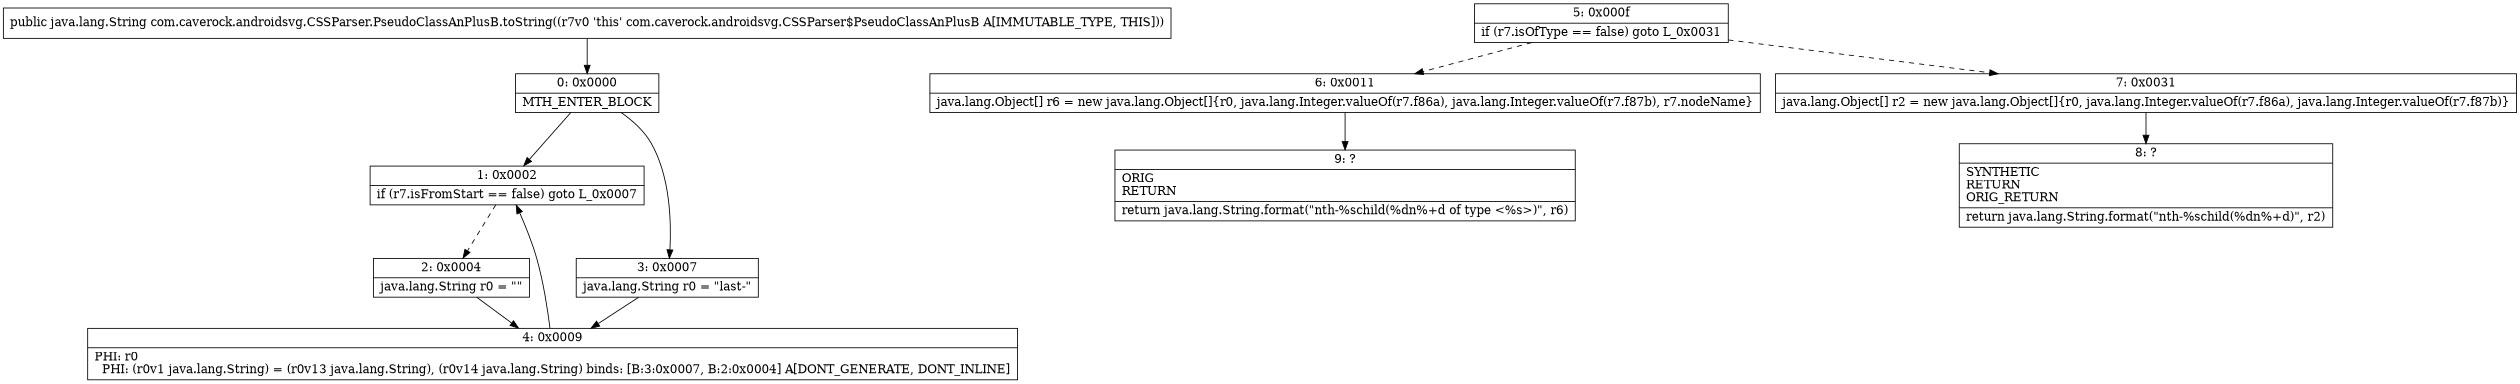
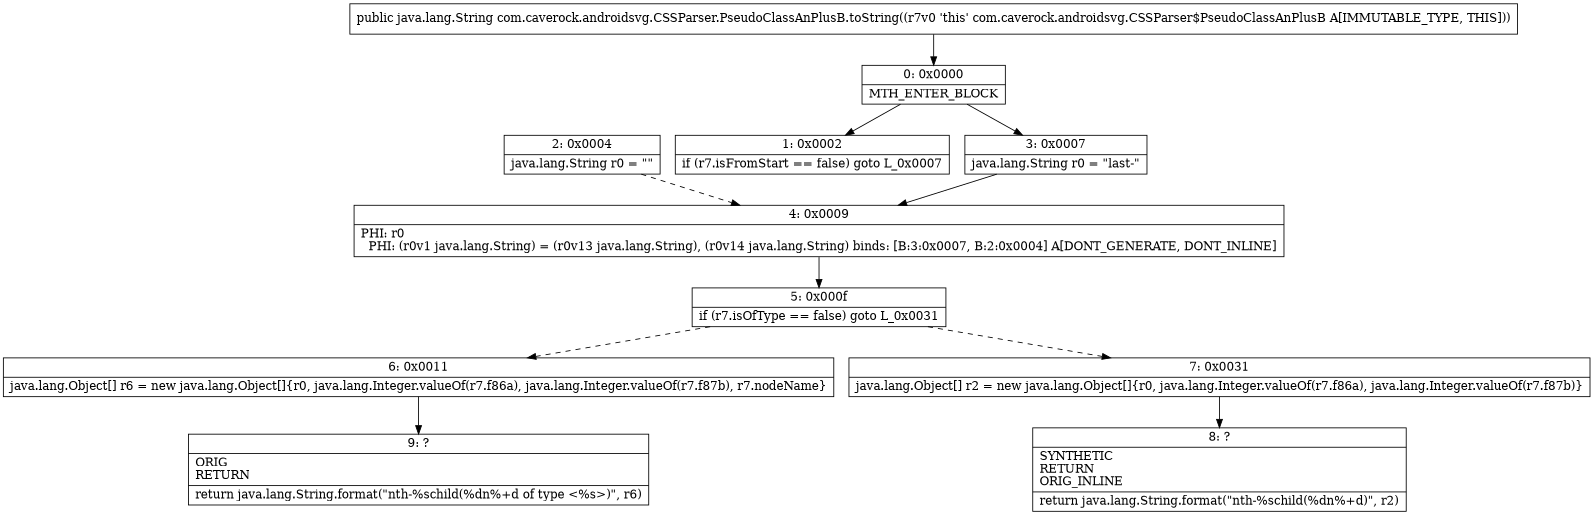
node "8: ?": text "ORIG_RETURN" -> "ORIG_INLINE"
edge "1: 0x0002" -> "2: 0x0004": removed
edge "4: 0x0009" -> "1: 0x0002": now "4: 0x0009" -> "5: 0x000f"
edge "2: 0x0004" -> "4: 0x0009": style solid -> dashed
